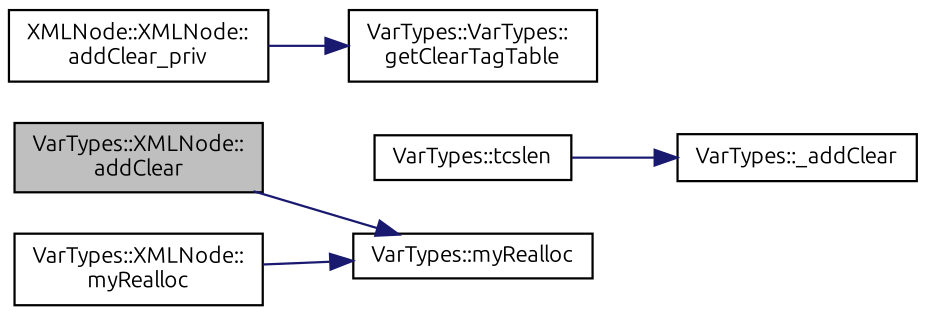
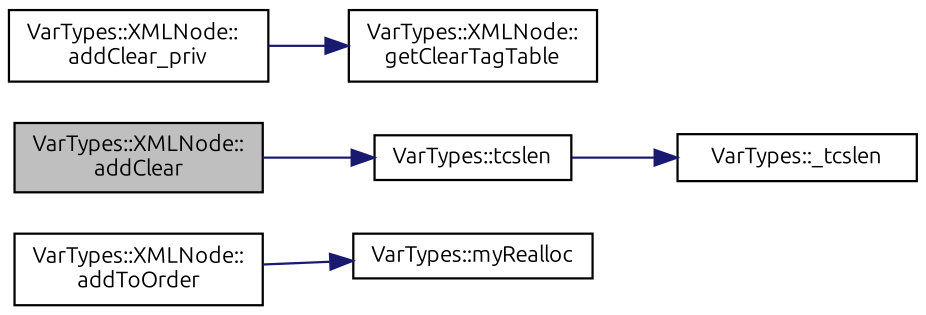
node "XMLNode::XMLNode:: addClear_priv": label "XMLNode::XMLNode:: addClear_priv" -> "VarTypes::XMLNode:: addClear_priv"
node "VarTypes::VarTypes:: getClearTagTable": label "VarTypes::VarTypes:: getClearTagTable" -> "VarTypes::XMLNode:: getClearTagTable"
node "VarTypes::_addClear": label "VarTypes::_addClear" -> "VarTypes::_tcslen"
edge "VarTypes::XMLNode:: addClear" -> "VarTypes::myRealloc": now "VarTypes::XMLNode:: addClear" -> "VarTypes::tcslen"
node "VarTypes::XMLNode:: myRealloc": label "VarTypes::XMLNode:: myRealloc" -> "VarTypes::XMLNode:: addToOrder"
